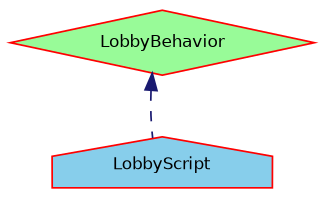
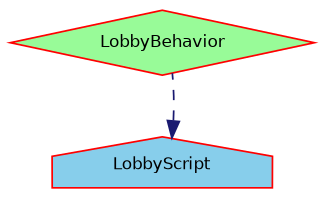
edge "LobbyScript" -> "LobbyBehavior": reversed
